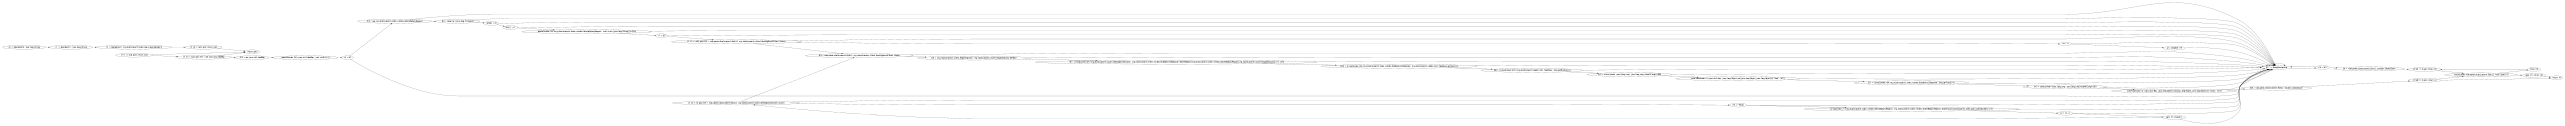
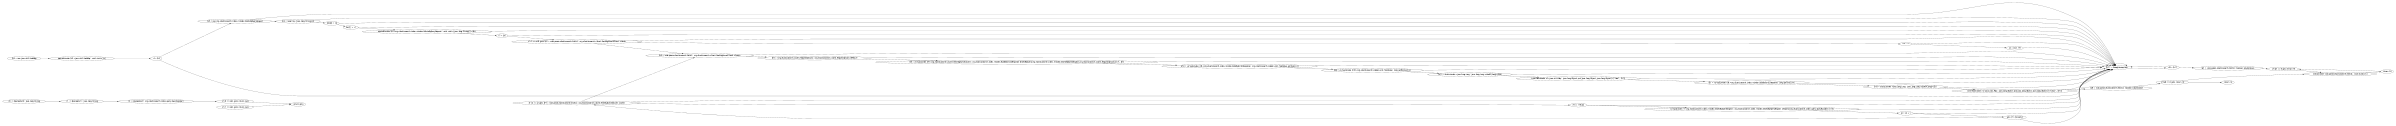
node "i2 = lengthof r19": label "i2 = lengthof r19" -> "i2 = init r19"
node "if r2 != null goto $r3 = new java.util.HashMap": removed
node "goto [?= return r4]": removed
